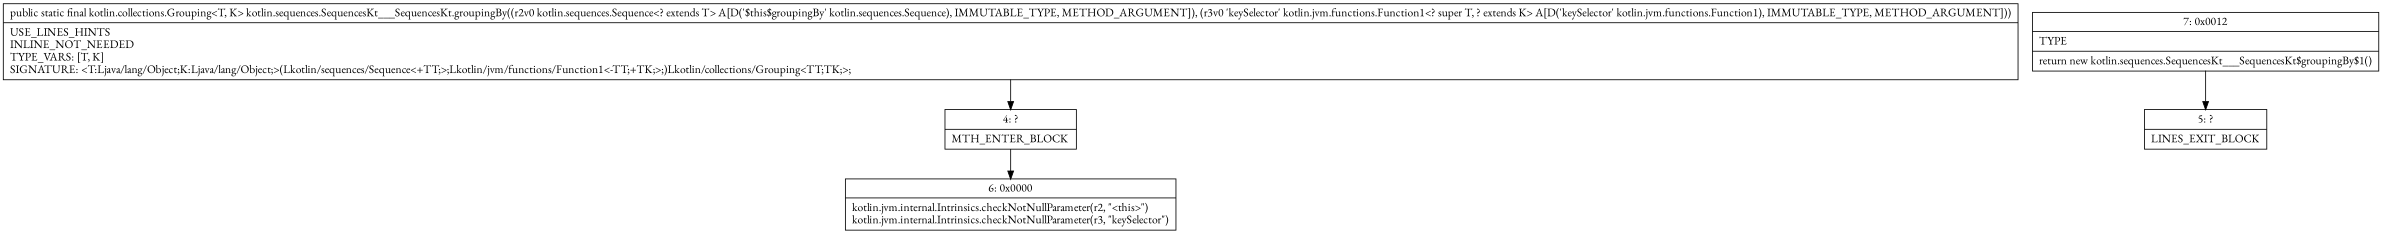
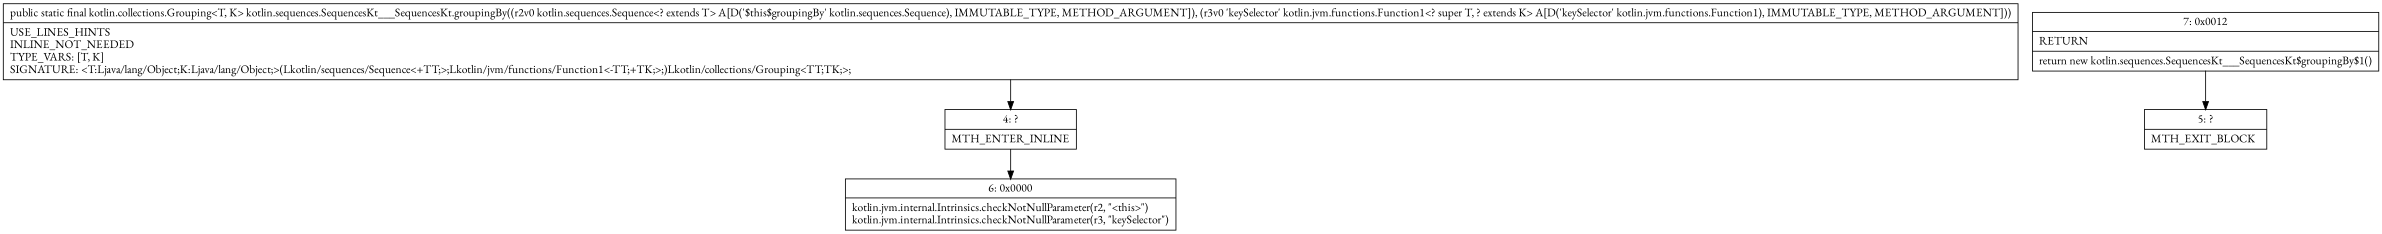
node "7: 0x0012": text "TYPE" -> "RETURN"
node "4: ?": text "MTH_ENTER_BLOCK" -> "MTH_ENTER_INLINE"
node "5: ?": text "LINES_EXIT_BLOCK" -> "MTH_EXIT_BLOCK"
